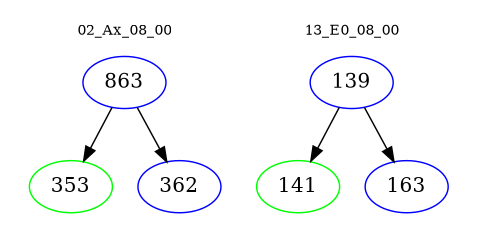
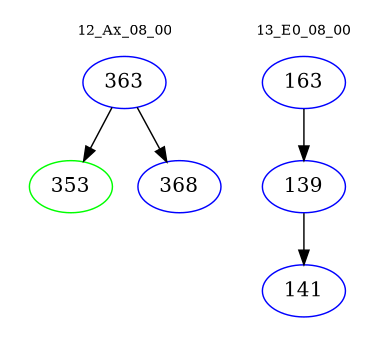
cluster "02_Ax_08_00": label "02_Ax_08_00" -> "12_Ax_08_00"
node "863": label "863" -> "363"
edge "139" -> "163": reversed
node "362": label "362" -> "368"
node "141": color green -> blue
